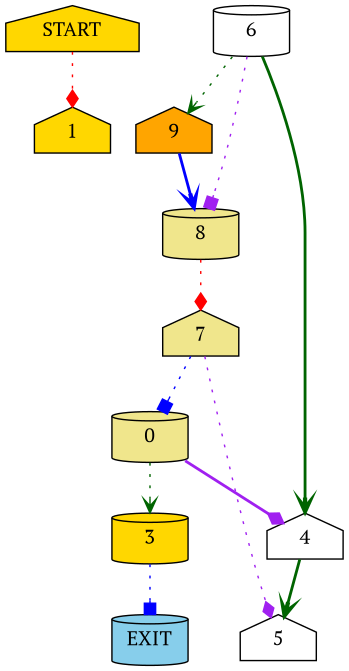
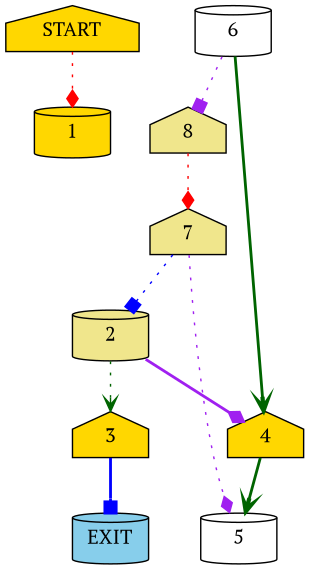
node "1": shape house -> cylinder
node "9": removed
node "8": shape cylinder -> house
node "0": label "0" -> "2"
node "3": shape cylinder -> house
node "4": fillcolor white -> gold
edge "3" -> "EXIT": style dotted -> bold
node "5": shape house -> cylinder
